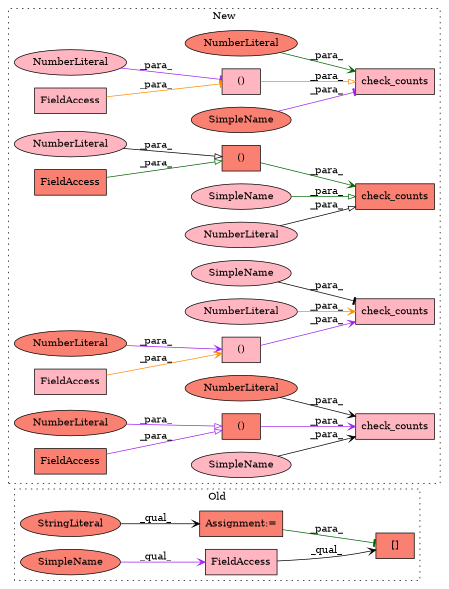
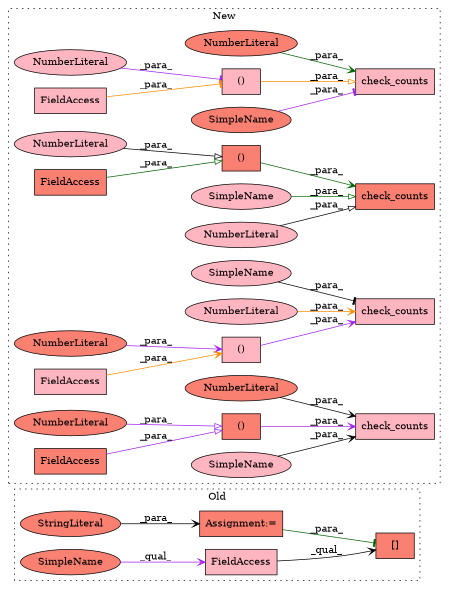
edge "StringLiteral" -> "Assignment:=": label "_qual_" -> "_para_"
